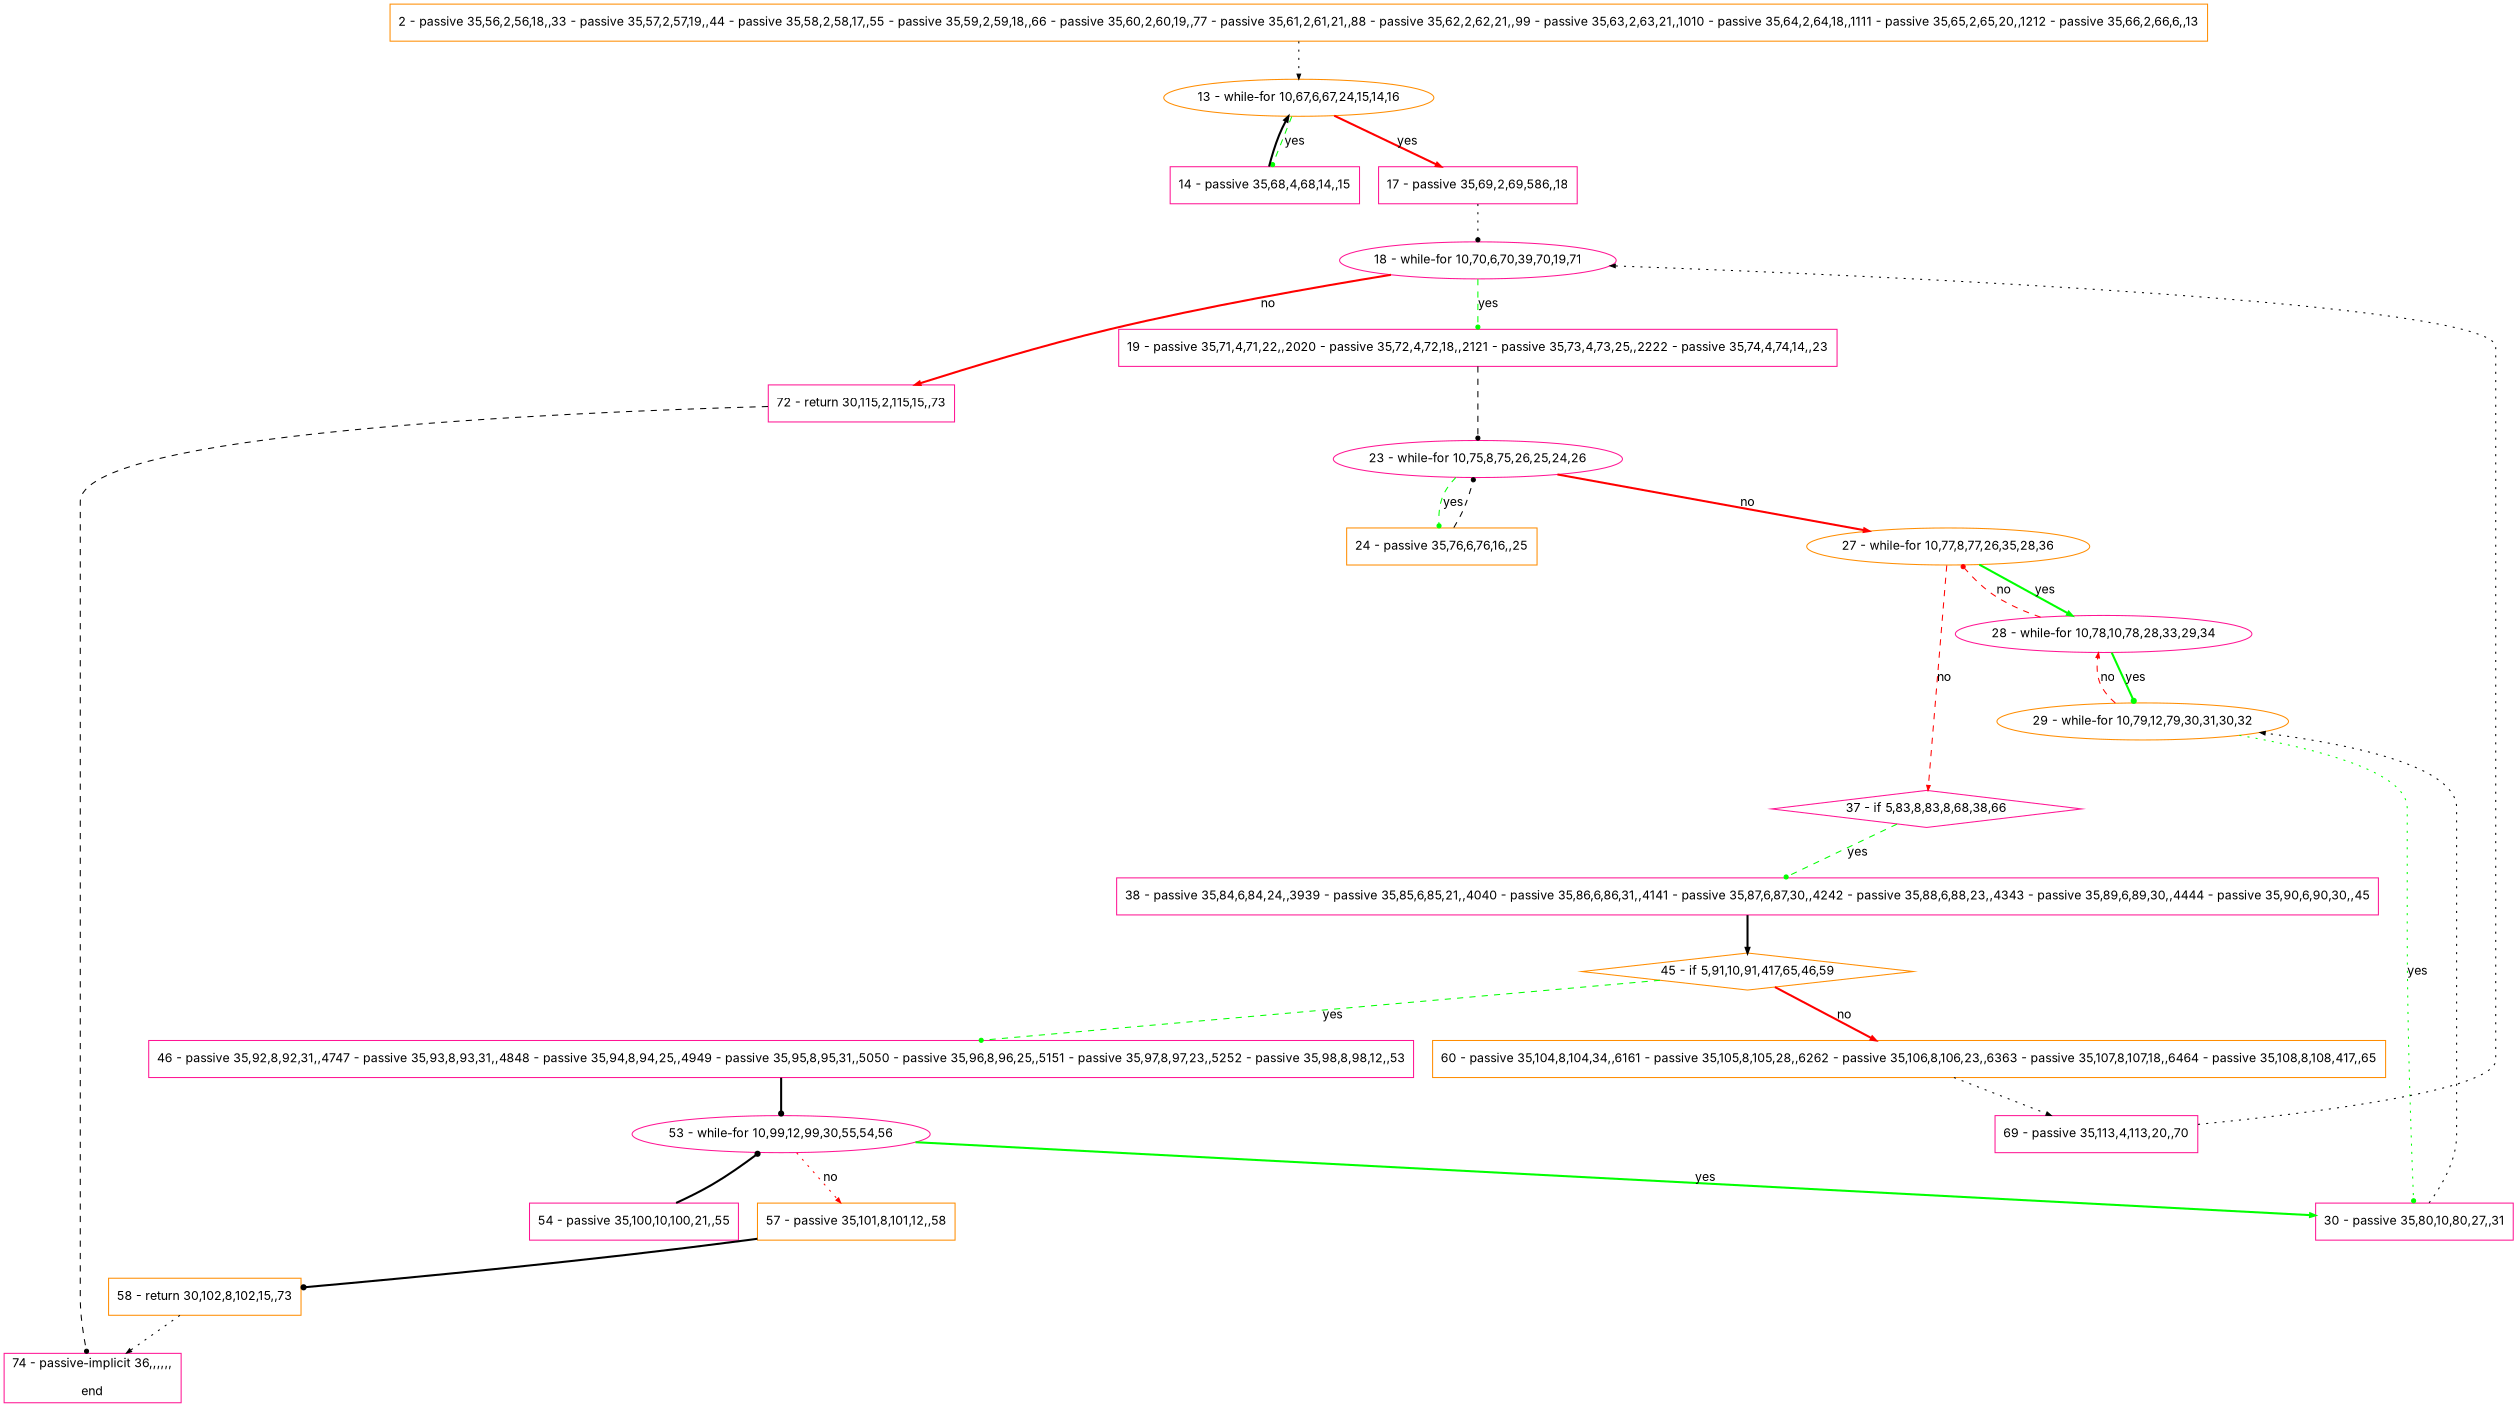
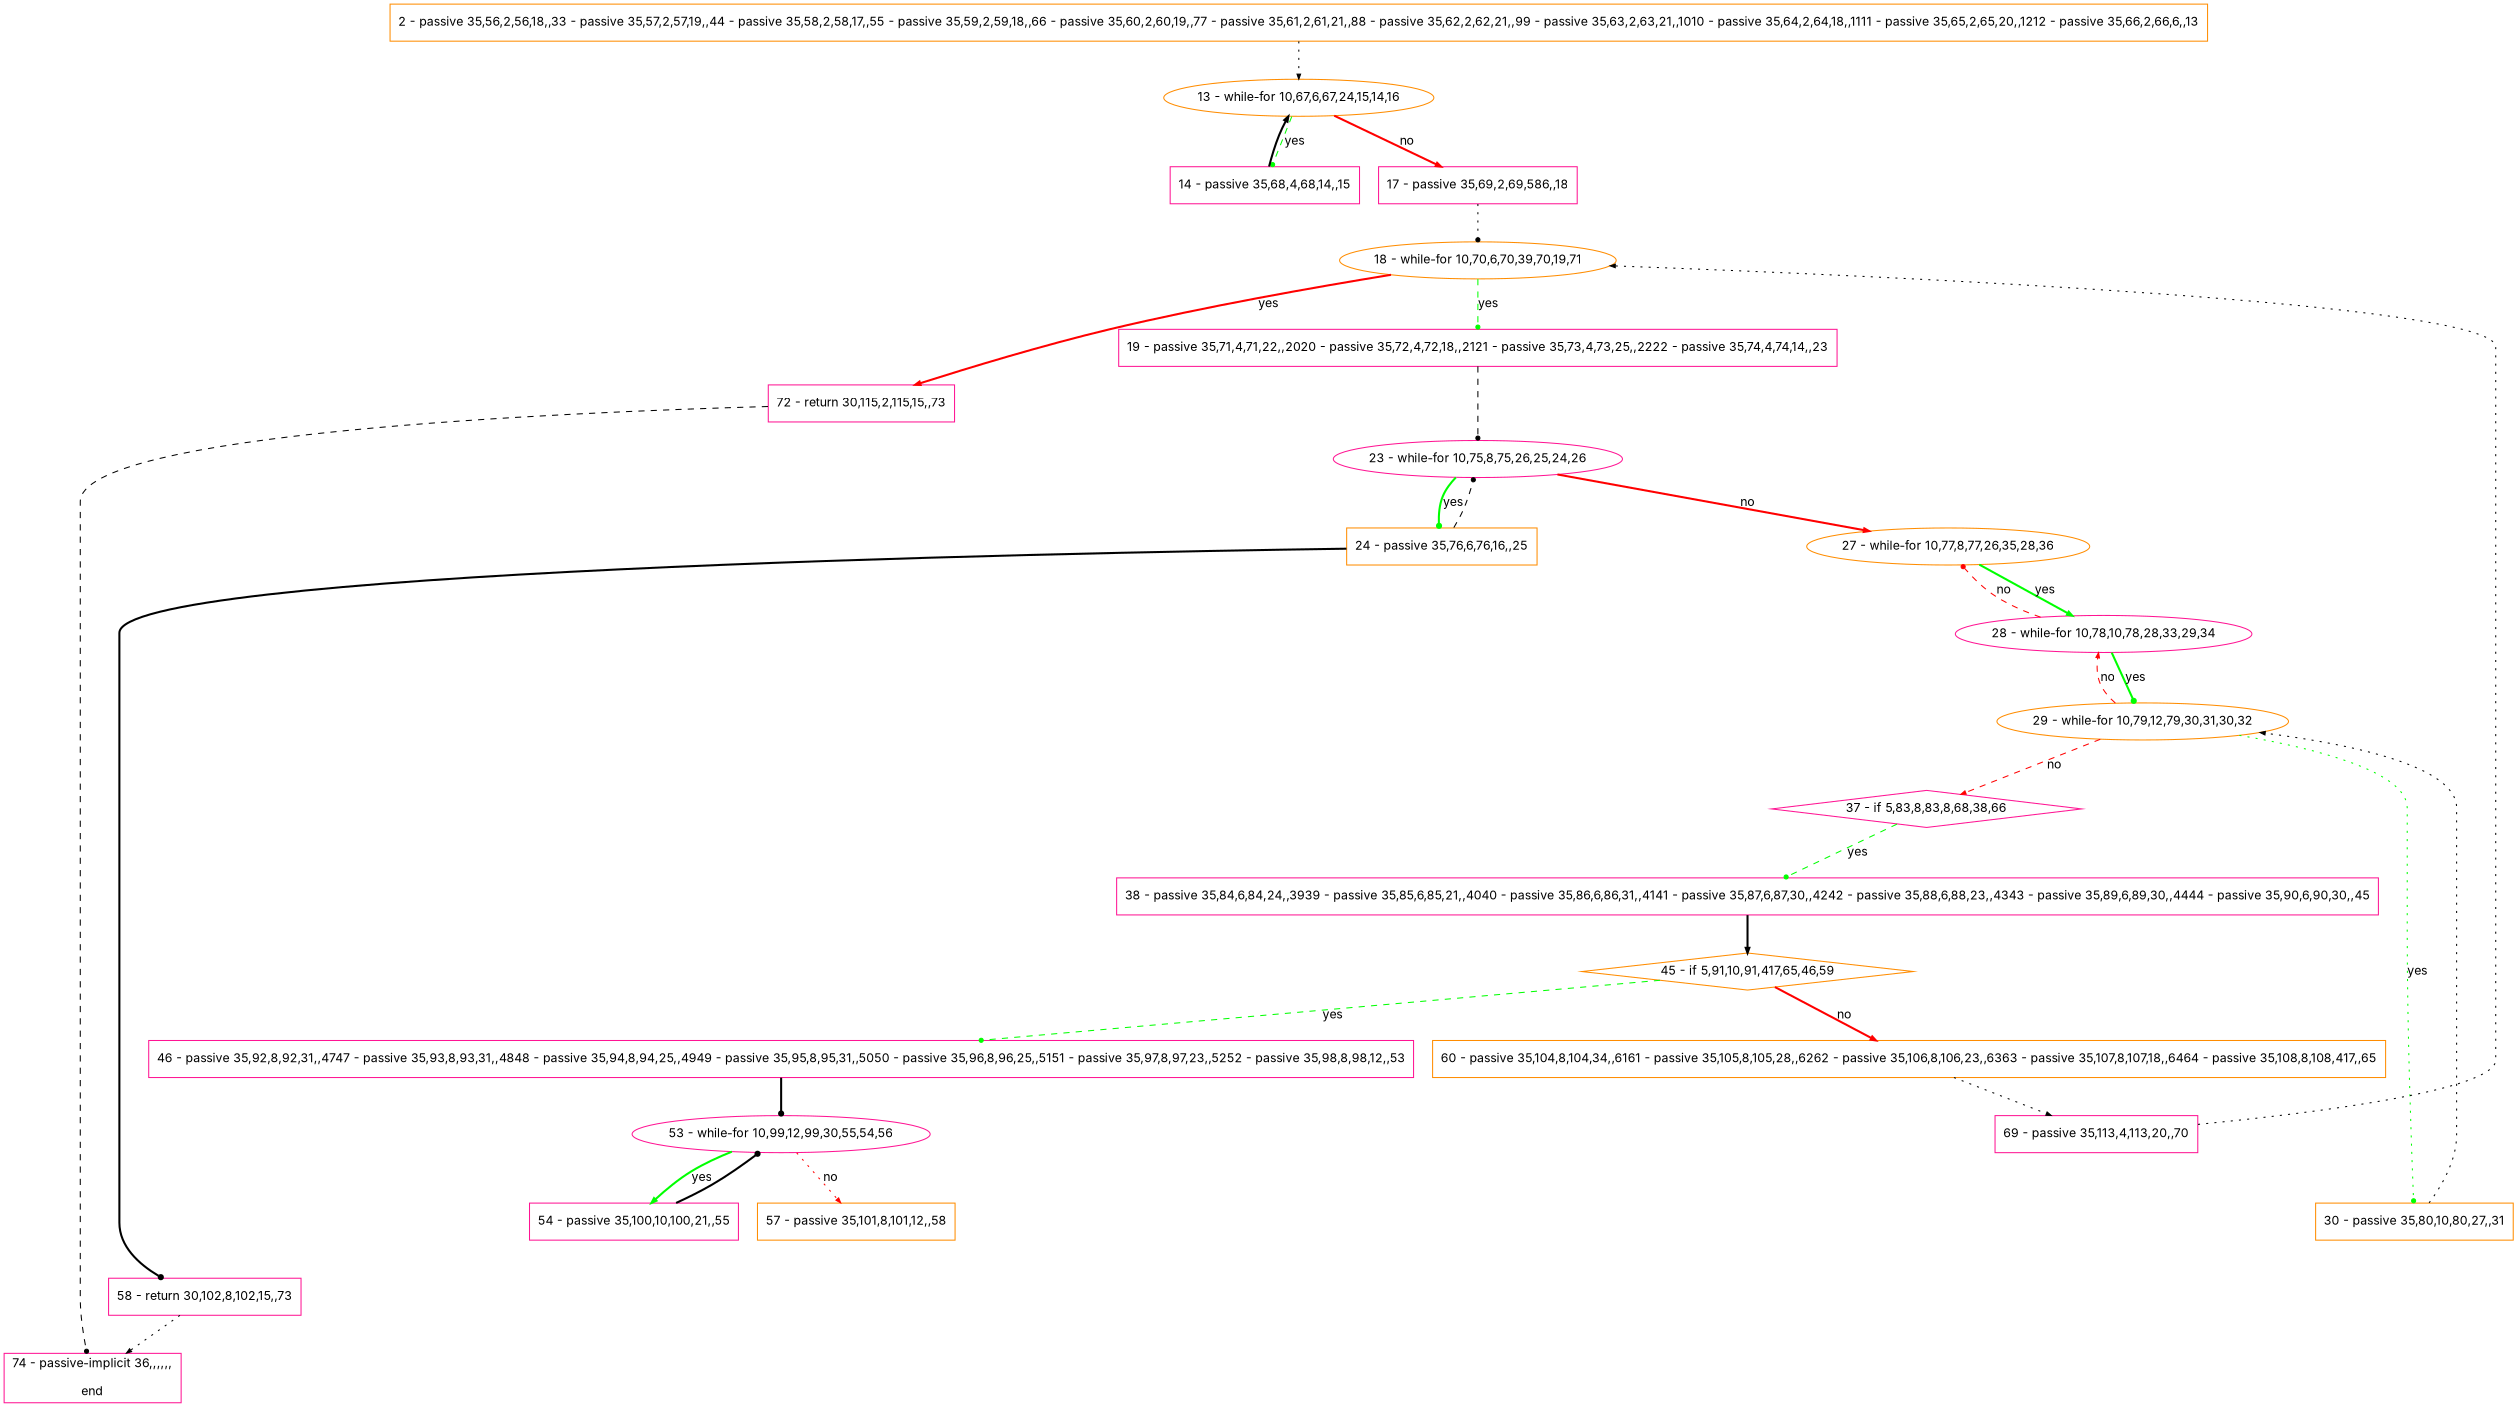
edge "13 - while-for 10,67,6,67,24,15,14,16" -> "17 - passive 35,69,2,69,586,,18": label "yes" -> "no"
node "18 - while-for 10,70,6,70,39,70,19,71": color deeppink -> darkorange
edge "18 - while-for 10,70,6,70,39,70,19,71" -> "72 - return 30,115,2,115,15,,73": label "no" -> "yes"
edge "23 - while-for 10,75,8,75,26,25,24,26" -> "24 - passive 35,76,6,76,16,,25": style dashed -> bold
edge "27 - while-for 10,77,8,77,26,35,28,36" -> "37 - if 5,83,8,83,8,68,38,66": now "29 - while-for 10,79,12,79,30,31,30,32" -> "37 - if 5,83,8,83,8,68,38,66"
edge "53 - while-for 10,99,12,99,30,55,54,56" -> "30 - passive 35,80,10,80,27,,31": now "53 - while-for 10,99,12,99,30,55,54,56" -> "54 - passive 35,100,10,100,21,,55"
node "30 - passive 35,80,10,80,27,,31": color deeppink -> darkorange
edge "57 - passive 35,101,8,101,12,,58" -> "58 - return 30,102,8,102,15,,73": now "24 - passive 35,76,6,76,16,,25" -> "58 - return 30,102,8,102,15,,73"
node "58 - return 30,102,8,102,15,,73": color darkorange -> deeppink
